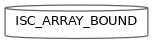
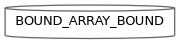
node "ISC_ARRAY_BOUND": label "ISC_ARRAY_BOUND" -> "BOUND_ARRAY_BOUND"
